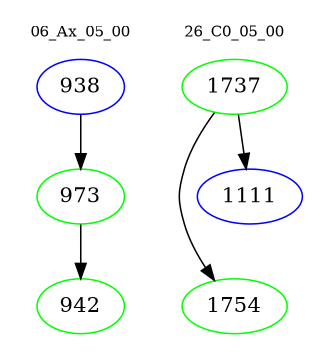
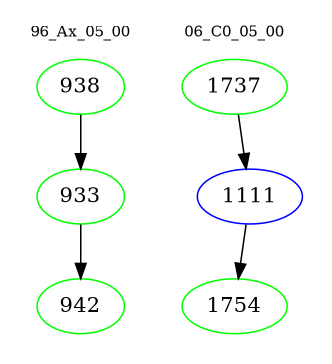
cluster "06_Ax_05_00": label "06_Ax_05_00" -> "96_Ax_05_00"
cluster "26_C0_05_00": label "26_C0_05_00" -> "06_C0_05_00"
node "938": color blue -> green
edge "1737" -> "1754": now "1111" -> "1754"
node "973": label "973" -> "933"
